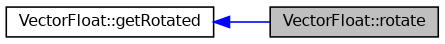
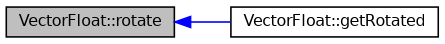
edge "VectorFloat::rotate" -> "VectorFloat::getRotated": reversed
